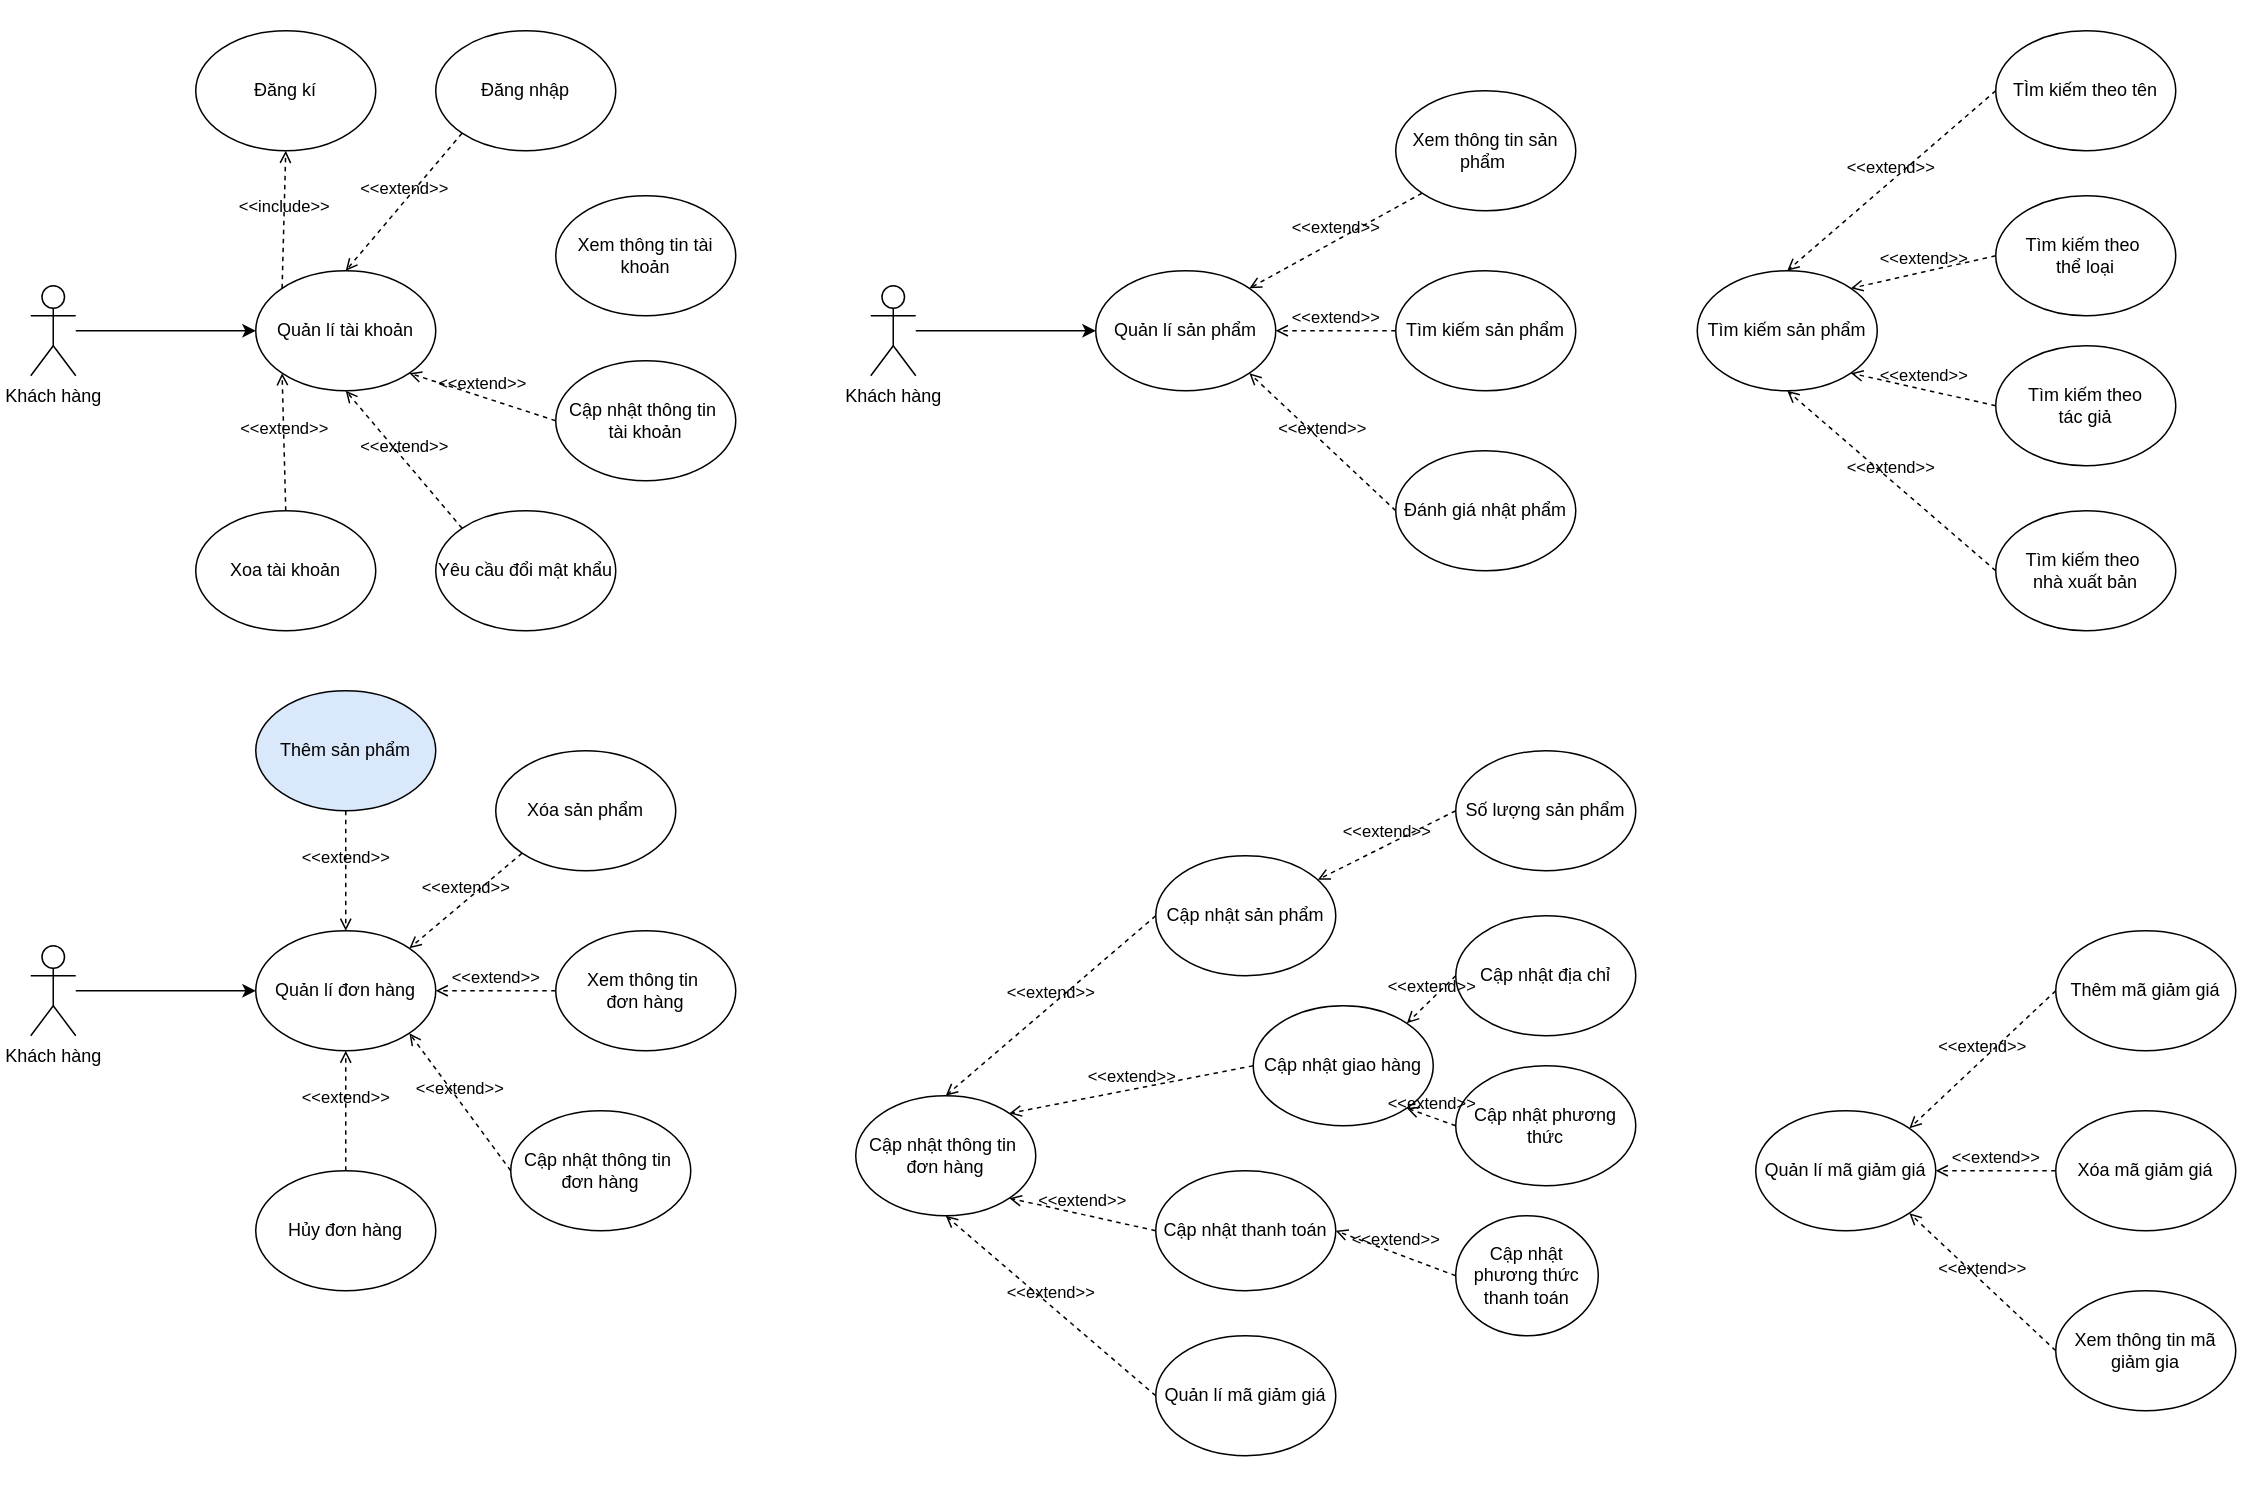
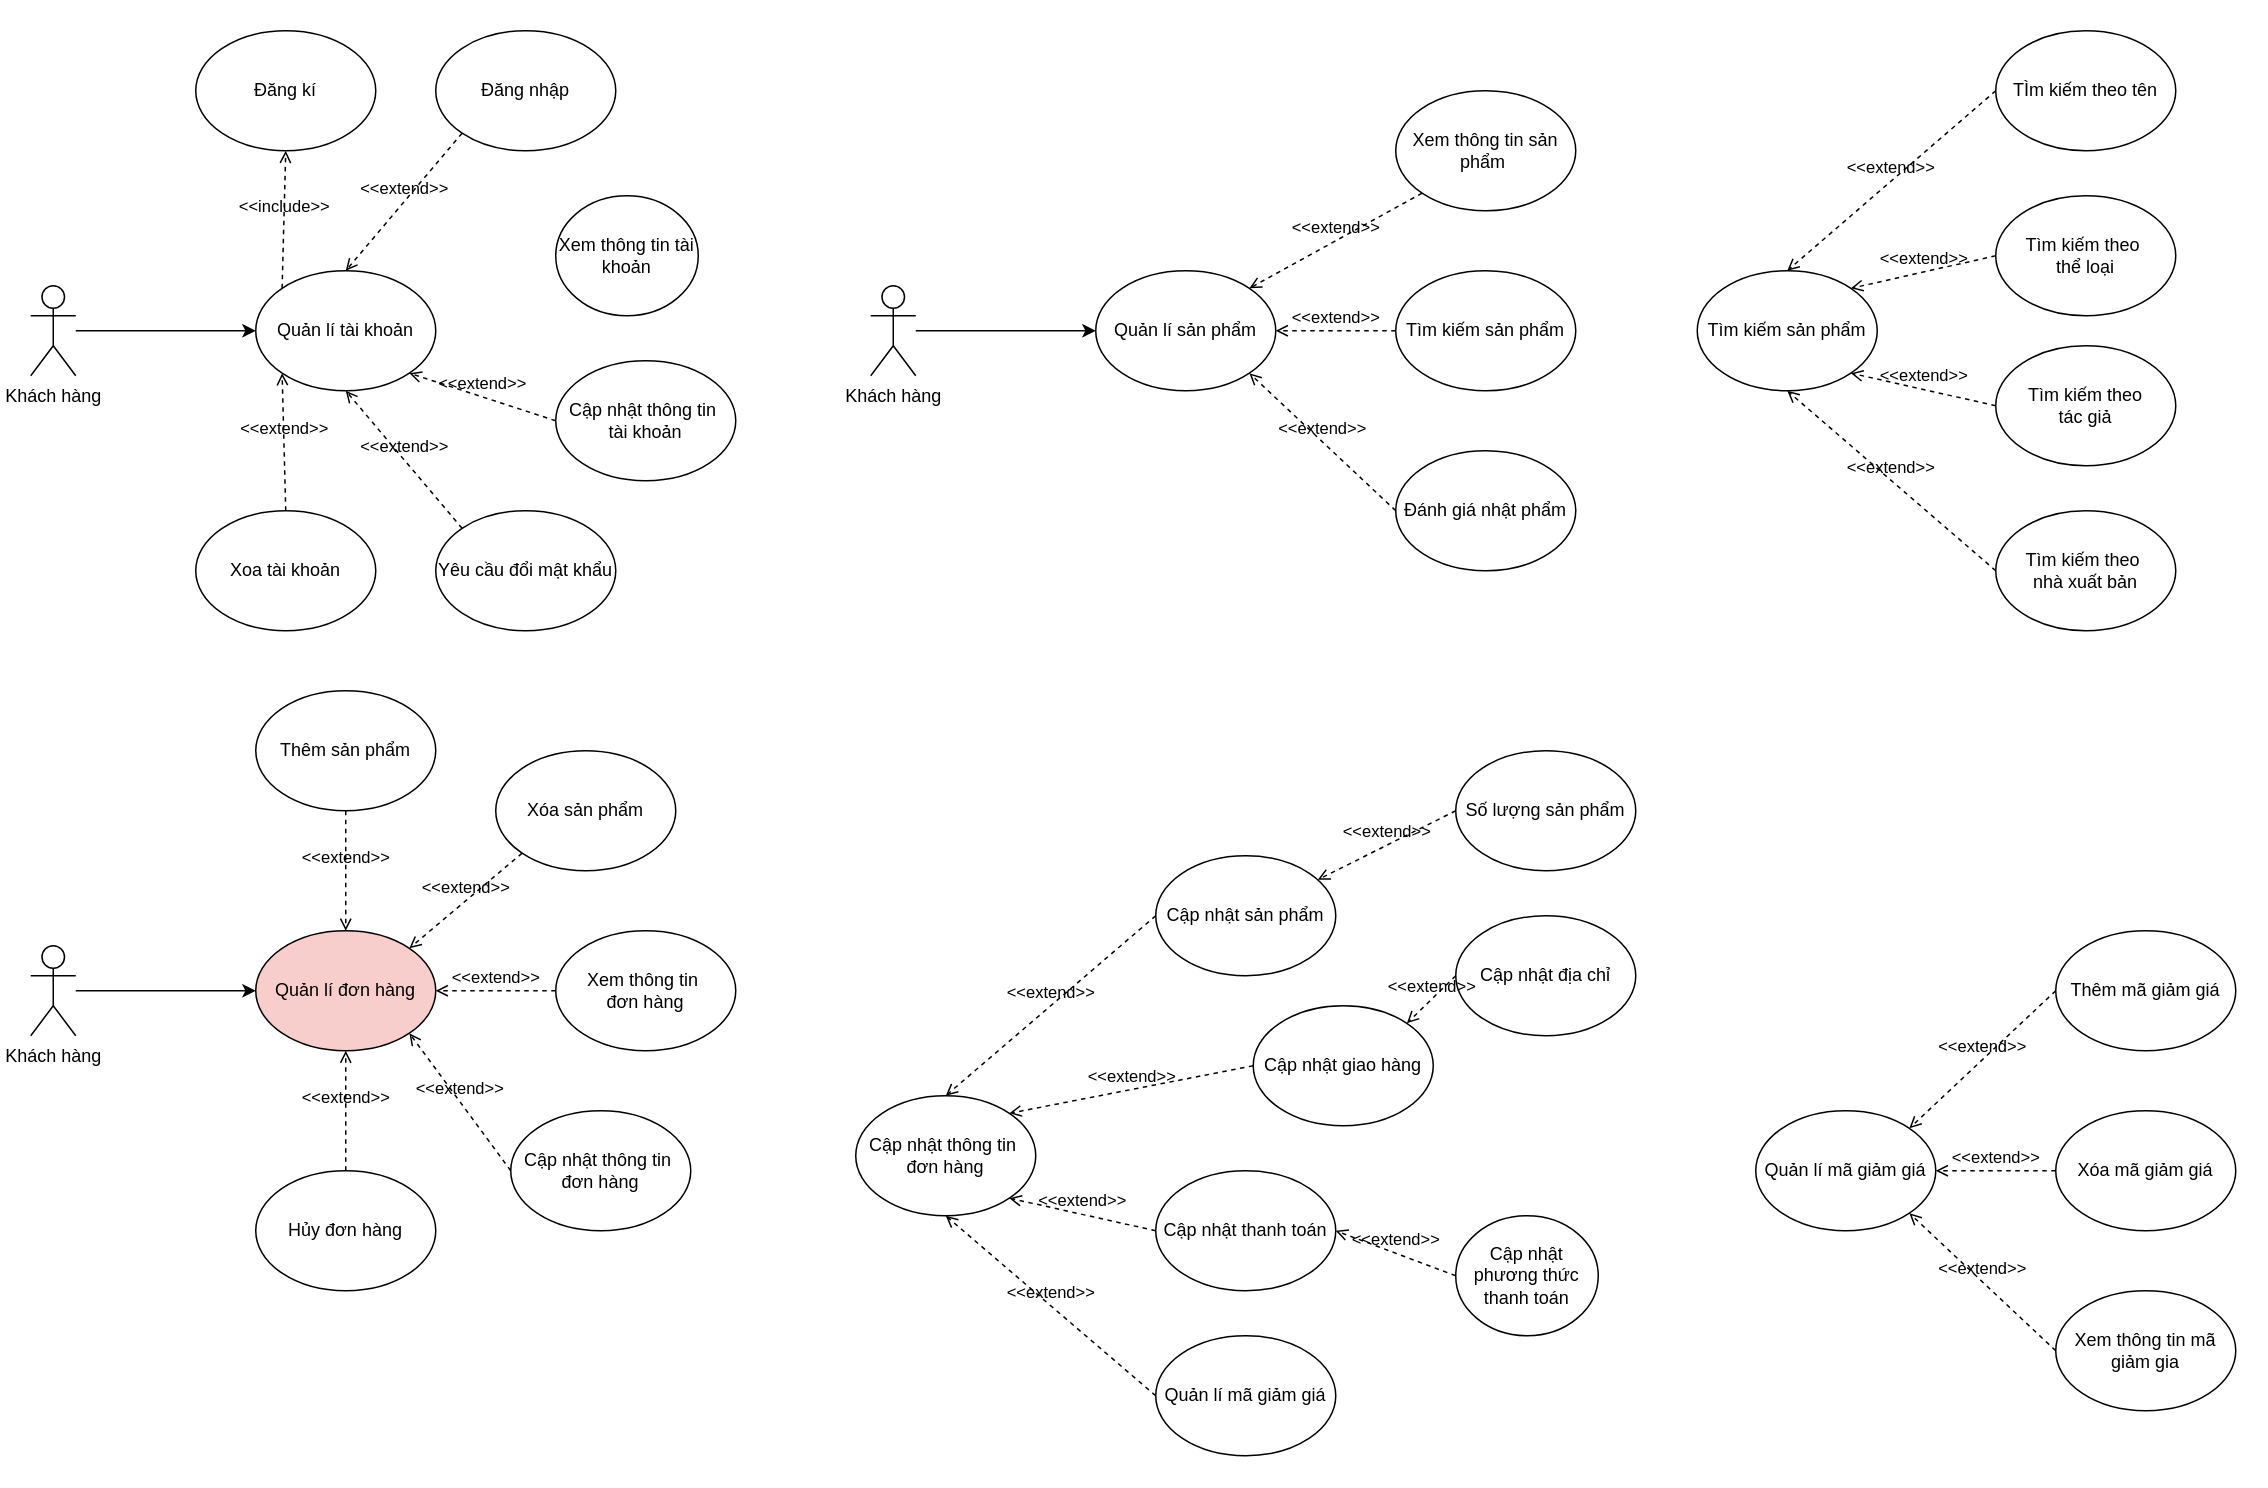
node "Xem thông tin tài khoản": size 180x120 -> 143x120
node "Thêm sản phẩm": fillcolor #dae8fc -> #ffffff
node "Quản lí đơn hàng": fillcolor #ffffff -> #f8cecc
edge "Cập nhật phương thức" -> "Cập nhật giao hàng": removed, label "<<extend>>"
node "Cập nhật phương thức": removed
